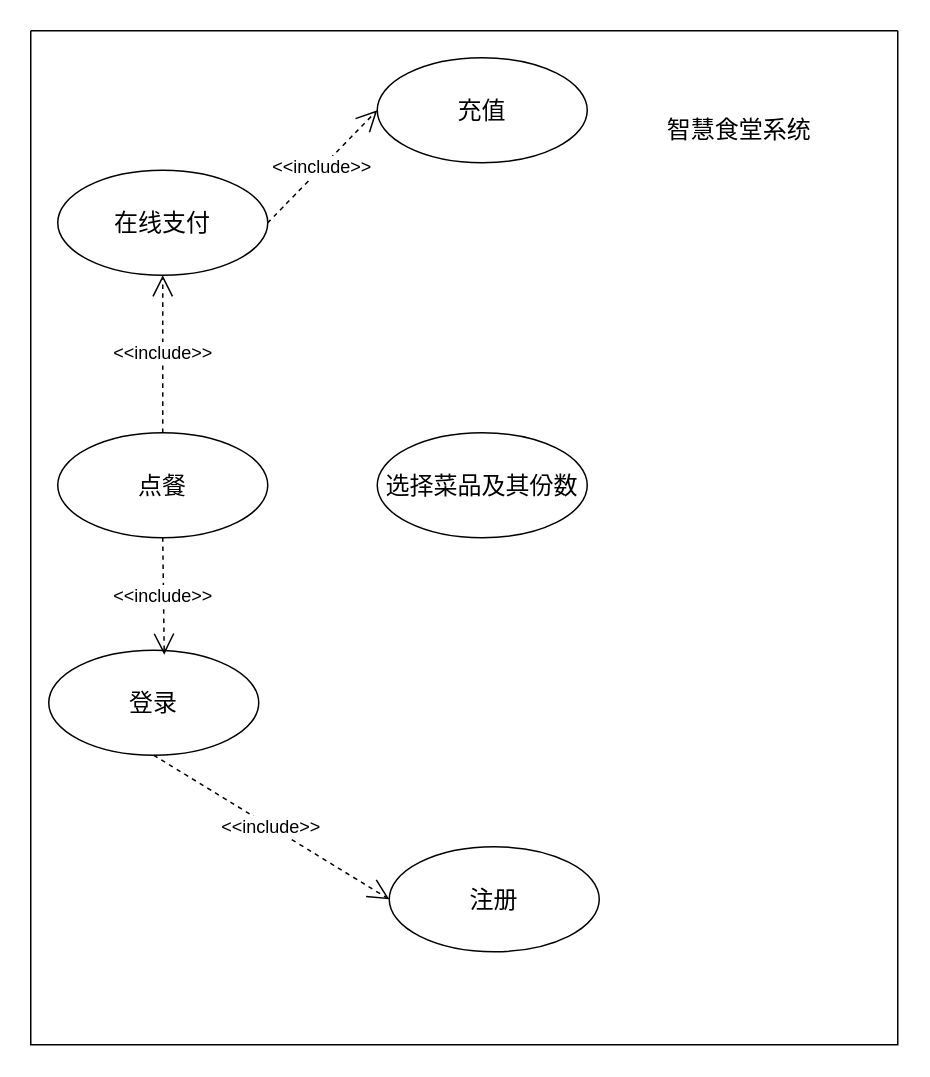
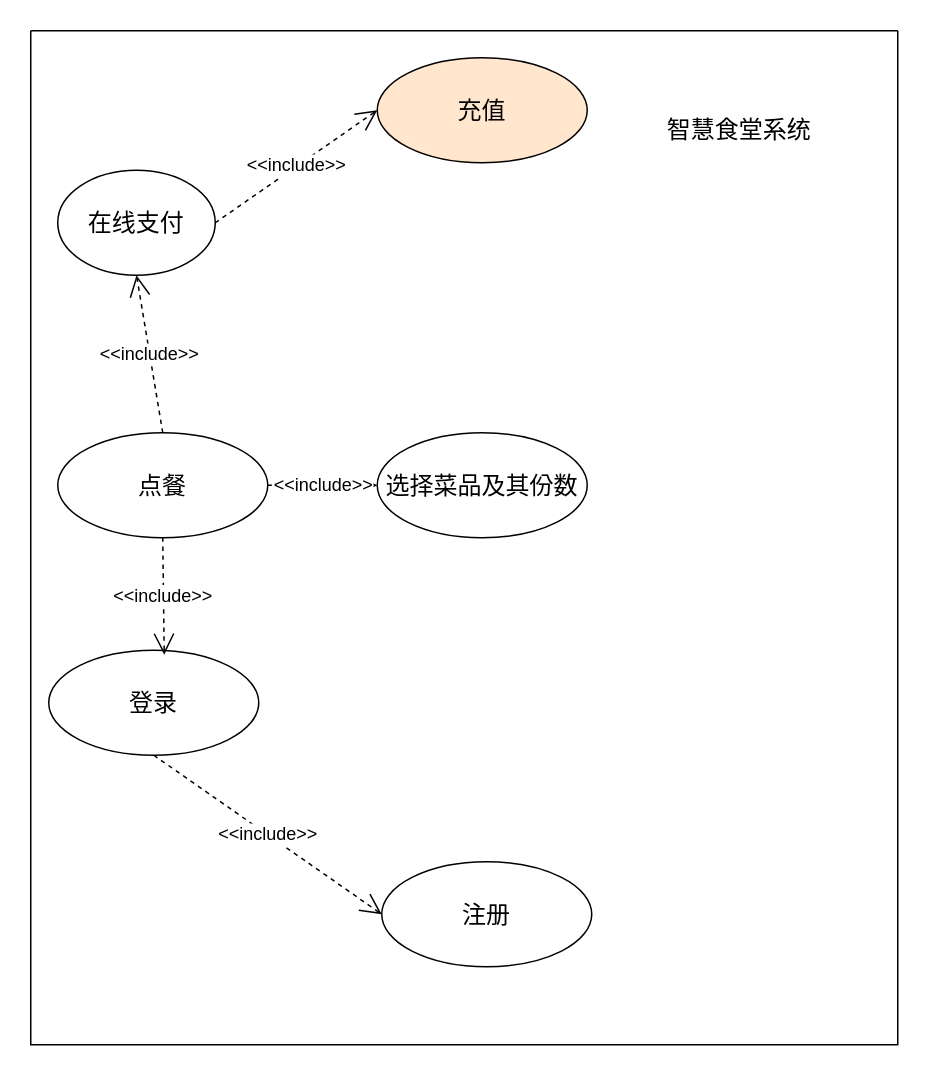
node "充值": fillcolor #ffffff -> #ffe6cc
node "在线支付": size 210x105 -> 158x105
edge "点餐" -> "选择菜品及其份数": added, label "<<include>>"
node "注册": moved (494, 899) -> (487, 914)
